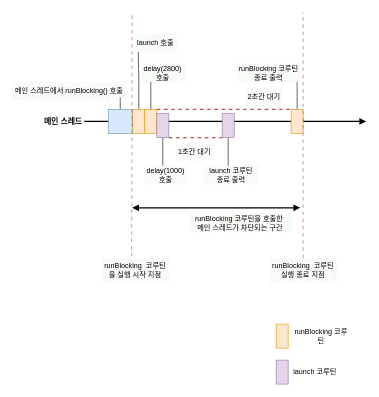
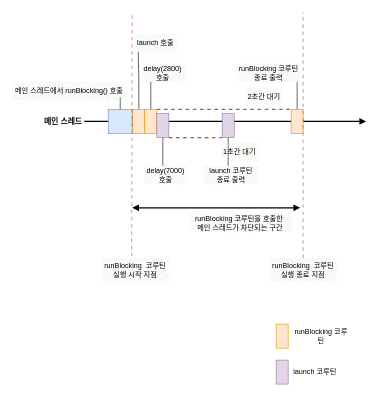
node "1초간 대기": moved (195, 152) -> (240, 152)
node "delay(1000) 호출": label "delay(1000) 호출" -> "delay(7000) 호출"
node "runBlocking 코루틴을 실행 시작 지점": label "runBlocking 코루틴을 실행 시작 지점" -> "runBlocking 코루틴 실행 시작 지점"
